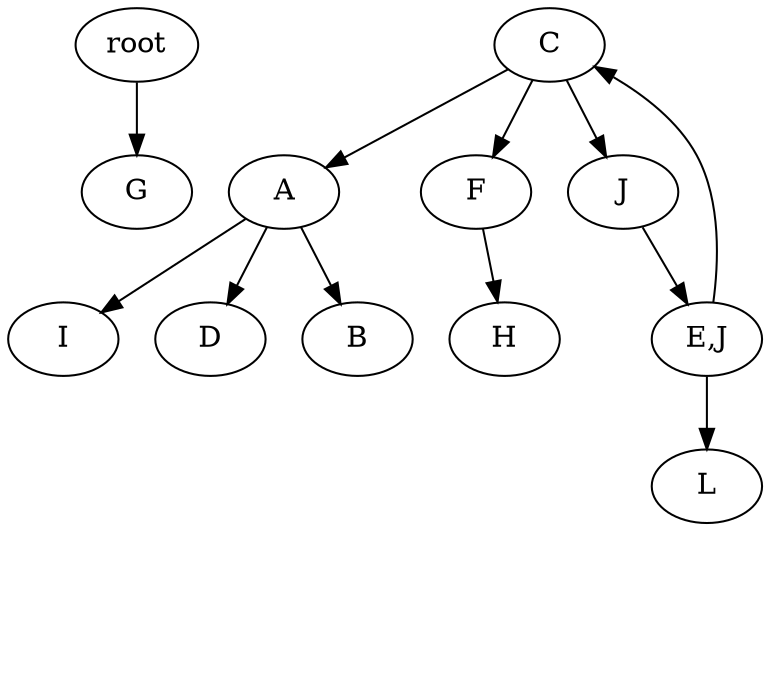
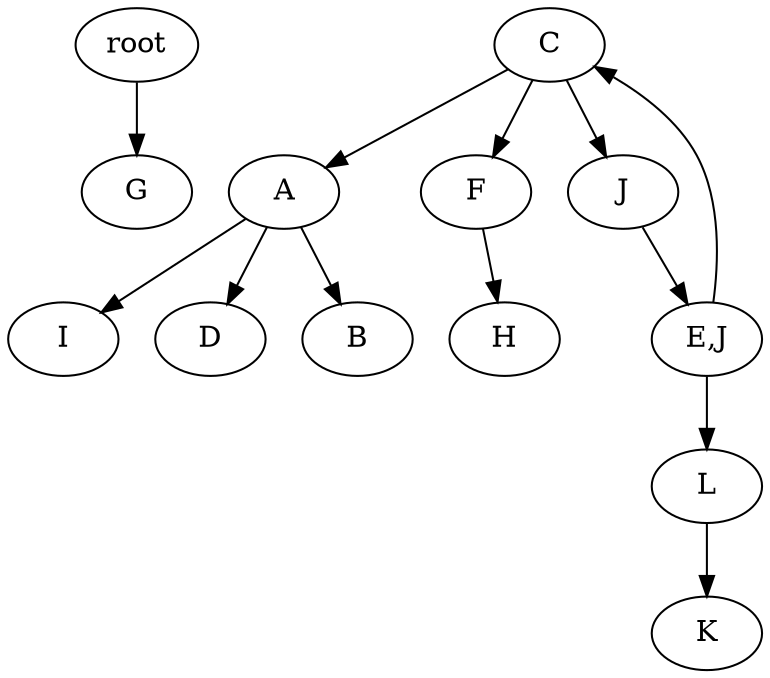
node "K": added
